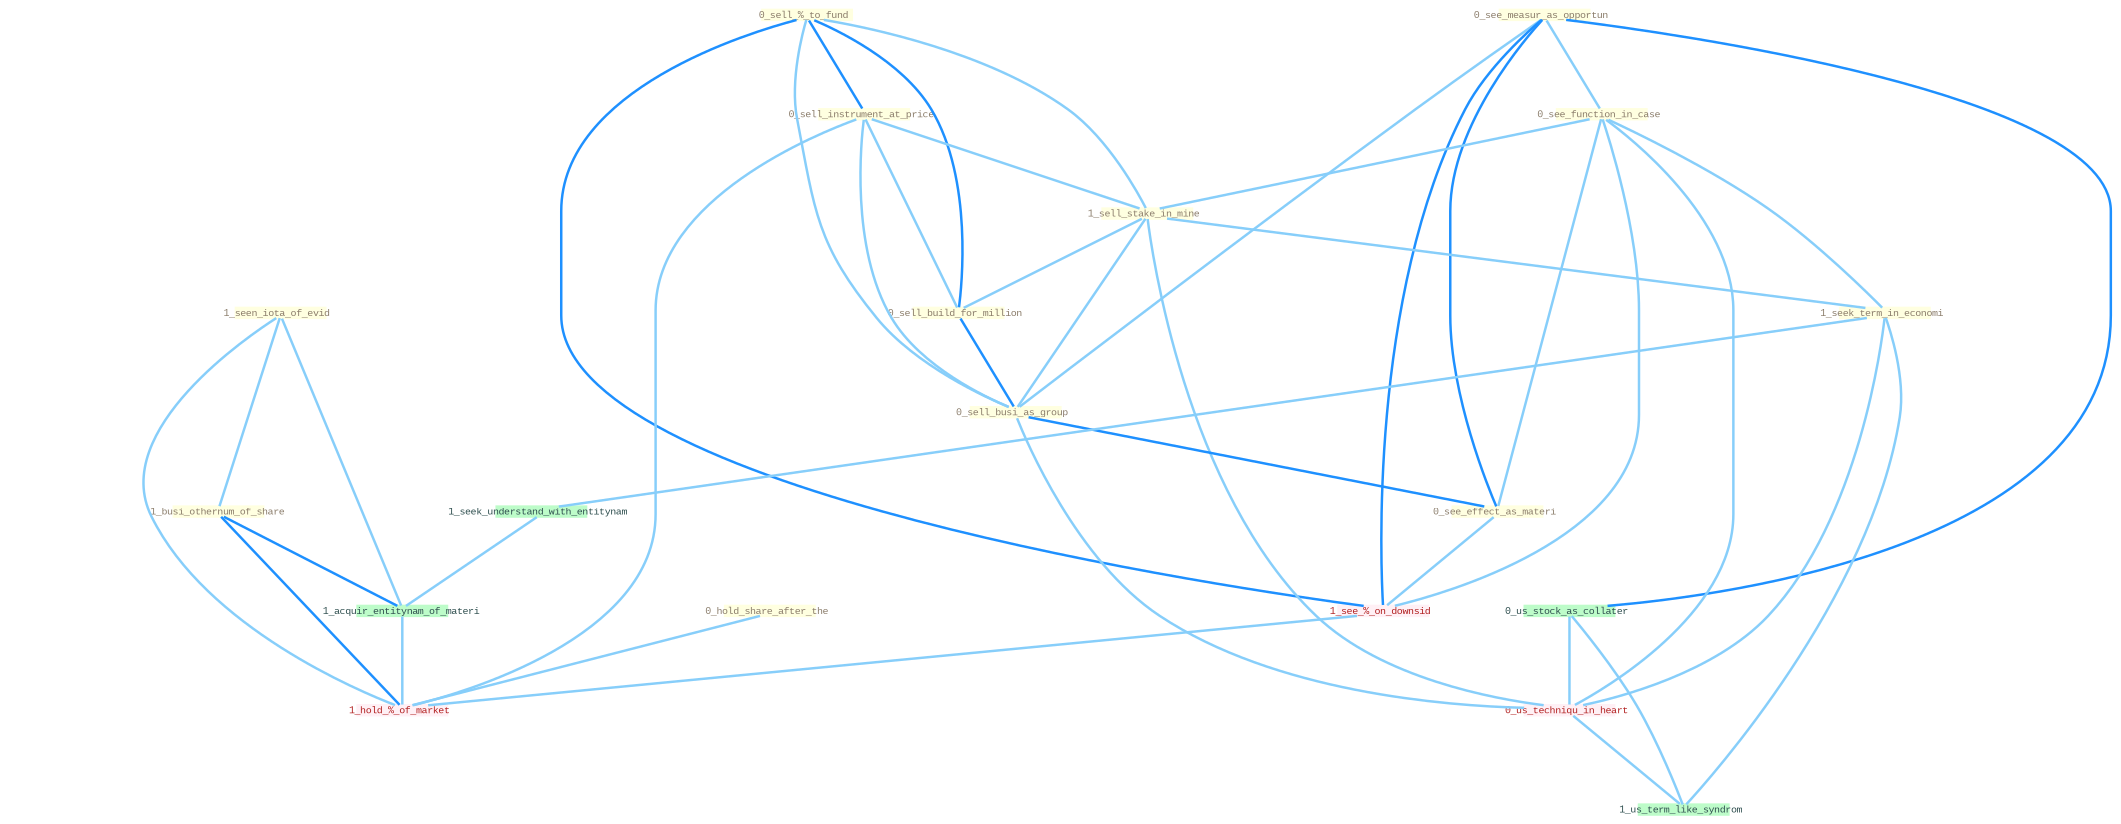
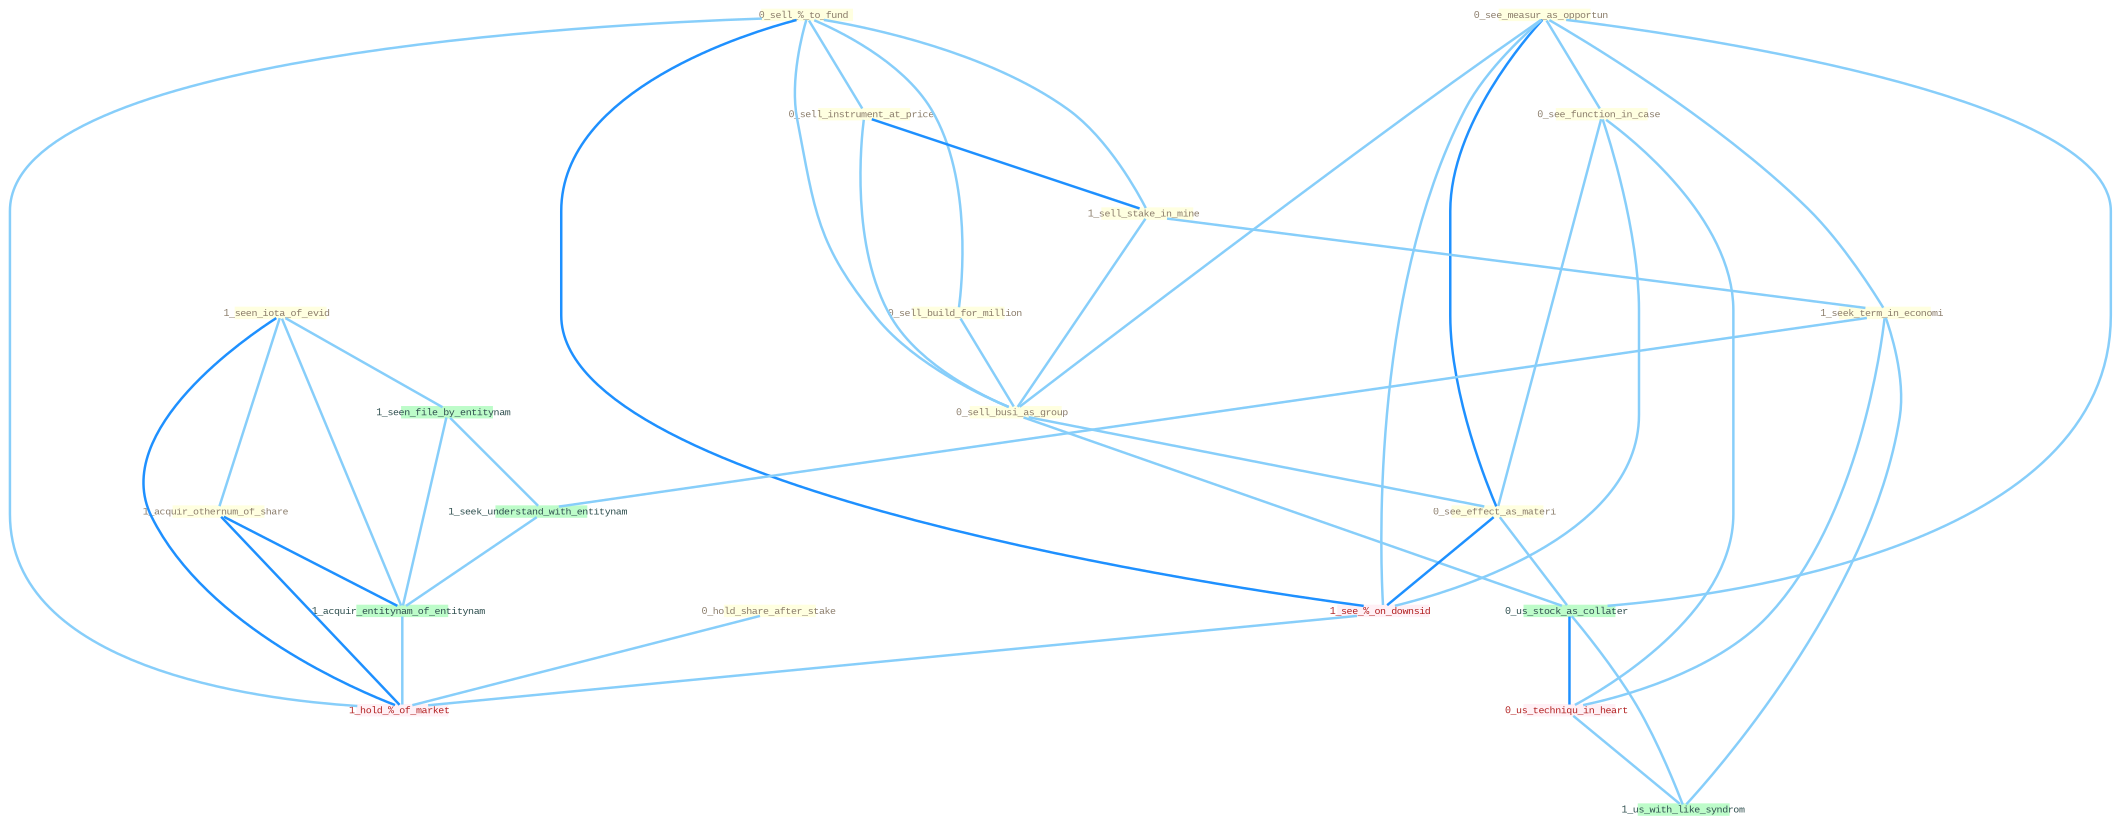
edge "0_sell_%_to_fund" -- "0_sell_instrument_at_price": color #1e90ff -> #87cefa
edge "0_sell_%_to_fund" -- "0_sell_build_for_million": color #1e90ff -> #87cefa
edge "0_sell_instrument_at_price" -- "1_sell_stake_in_mine": color #87cefa -> #1e90ff
edge "0_see_function_in_case" -- "1_sell_stake_in_mine": removed
edge "0_see_function_in_case" -- "1_seek_term_in_economi": now "0_see_measur_as_opportun" -- "1_seek_term_in_economi"
edge "0_sell_instrument_at_price" -- "0_sell_build_for_million": removed
edge "1_sell_stake_in_mine" -- "0_sell_build_for_million": removed
edge "0_see_measur_as_opportun" -- "0_us_stock_as_collater": color #1e90ff -> #87cefa
edge "0_see_measur_as_opportun" -- "1_see_%_on_downsid": color #1e90ff -> #87cefa
edge "0_sell_build_for_million" -- "0_sell_busi_as_group": color #1e90ff -> #87cefa
node "1_seen_file_by_entitynam": added
edge "0_sell_instrument_at_price" -- "1_hold_%_of_market": now "0_sell_%_to_fund" -- "1_hold_%_of_market"
edge "0_sell_busi_as_group" -- "0_see_effect_as_materi": color #1e90ff -> #87cefa
node "1_busi_othernum_of_share": label "1_busi_othernum_of_share" -> "1_acquir_othernum_of_share"
edge "1_sell_stake_in_mine" -- "0_us_techniqu_in_heart": removed
edge "1_seen_iota_of_evid" -- "1_hold_%_of_market": color #87cefa -> #1e90ff
edge "0_see_effect_as_materi" -- "1_see_%_on_downsid": color #87cefa -> #1e90ff
edge "0_see_effect_as_materi" -- "0_us_stock_as_collater": added
node "1_acquir_entitynam_of_materi": label "1_acquir_entitynam_of_materi" -> "1_acquir_entitynam_of_entitynam"
node "0_hold_share_after_the": label "0_hold_share_after_the" -> "0_hold_share_after_stake"
edge "0_sell_busi_as_group" -- "0_us_techniqu_in_heart": now "0_sell_busi_as_group" -- "0_us_stock_as_collater"
edge "0_us_stock_as_collater" -- "0_us_techniqu_in_heart": color #87cefa -> #1e90ff
node "1_us_term_like_syndrom": label "1_us_term_like_syndrom" -> "1_us_with_like_syndrom"
